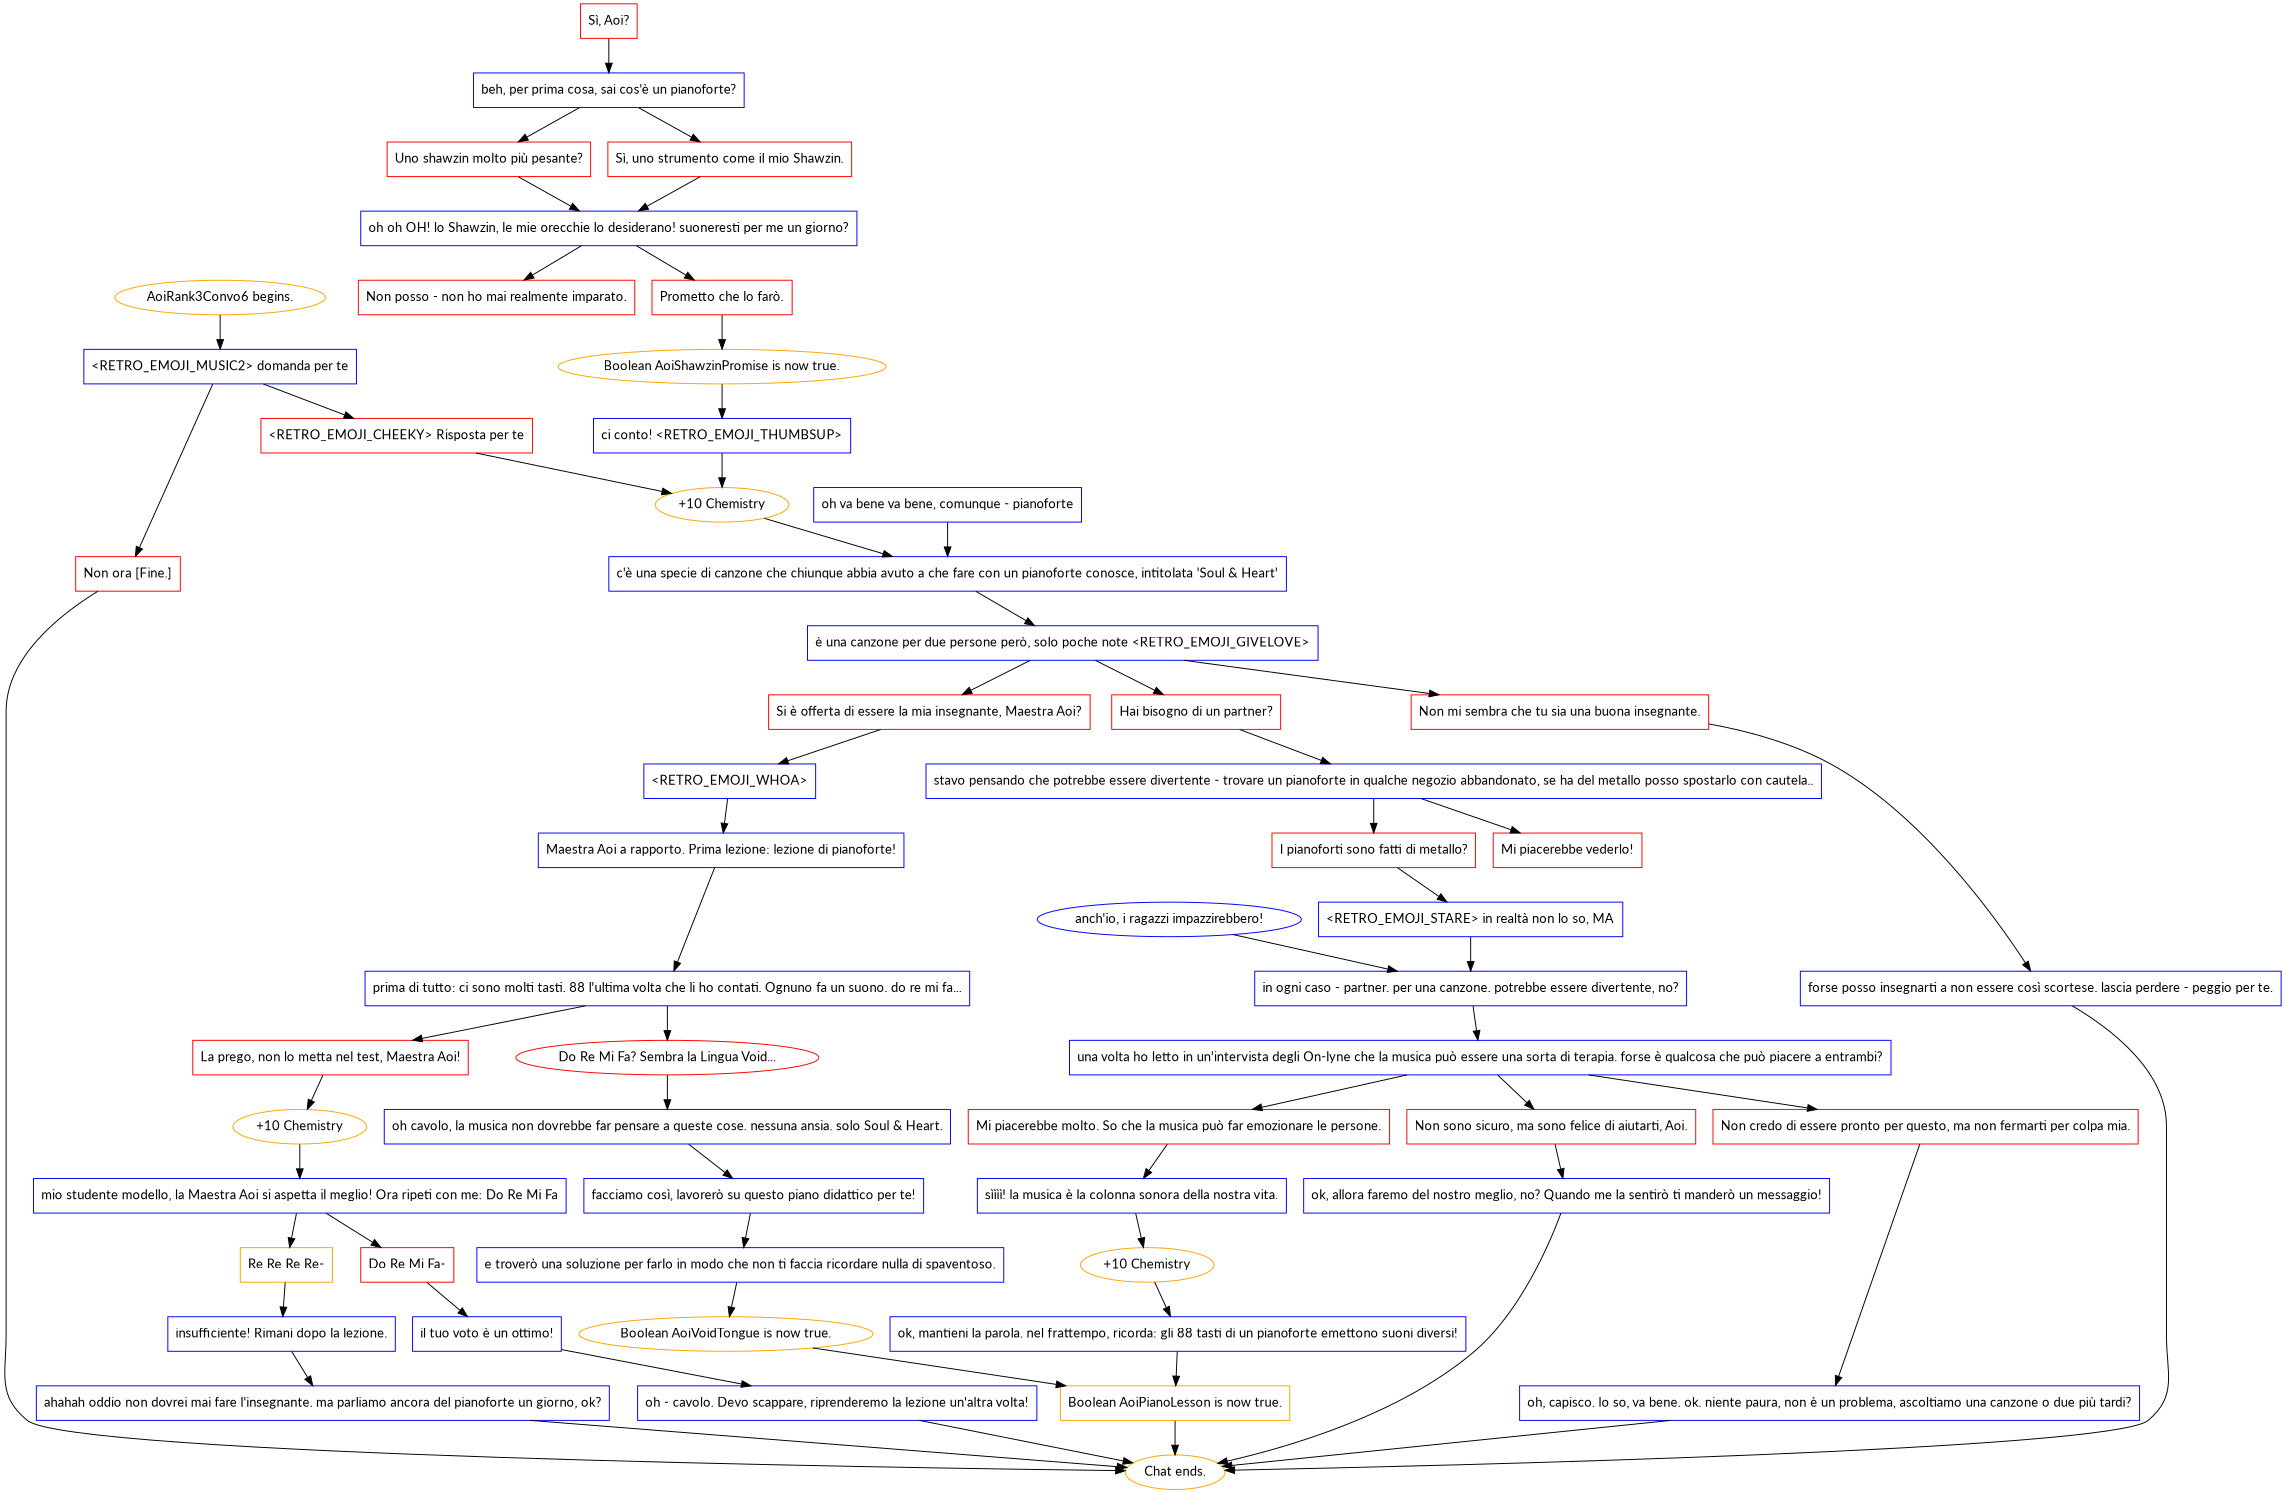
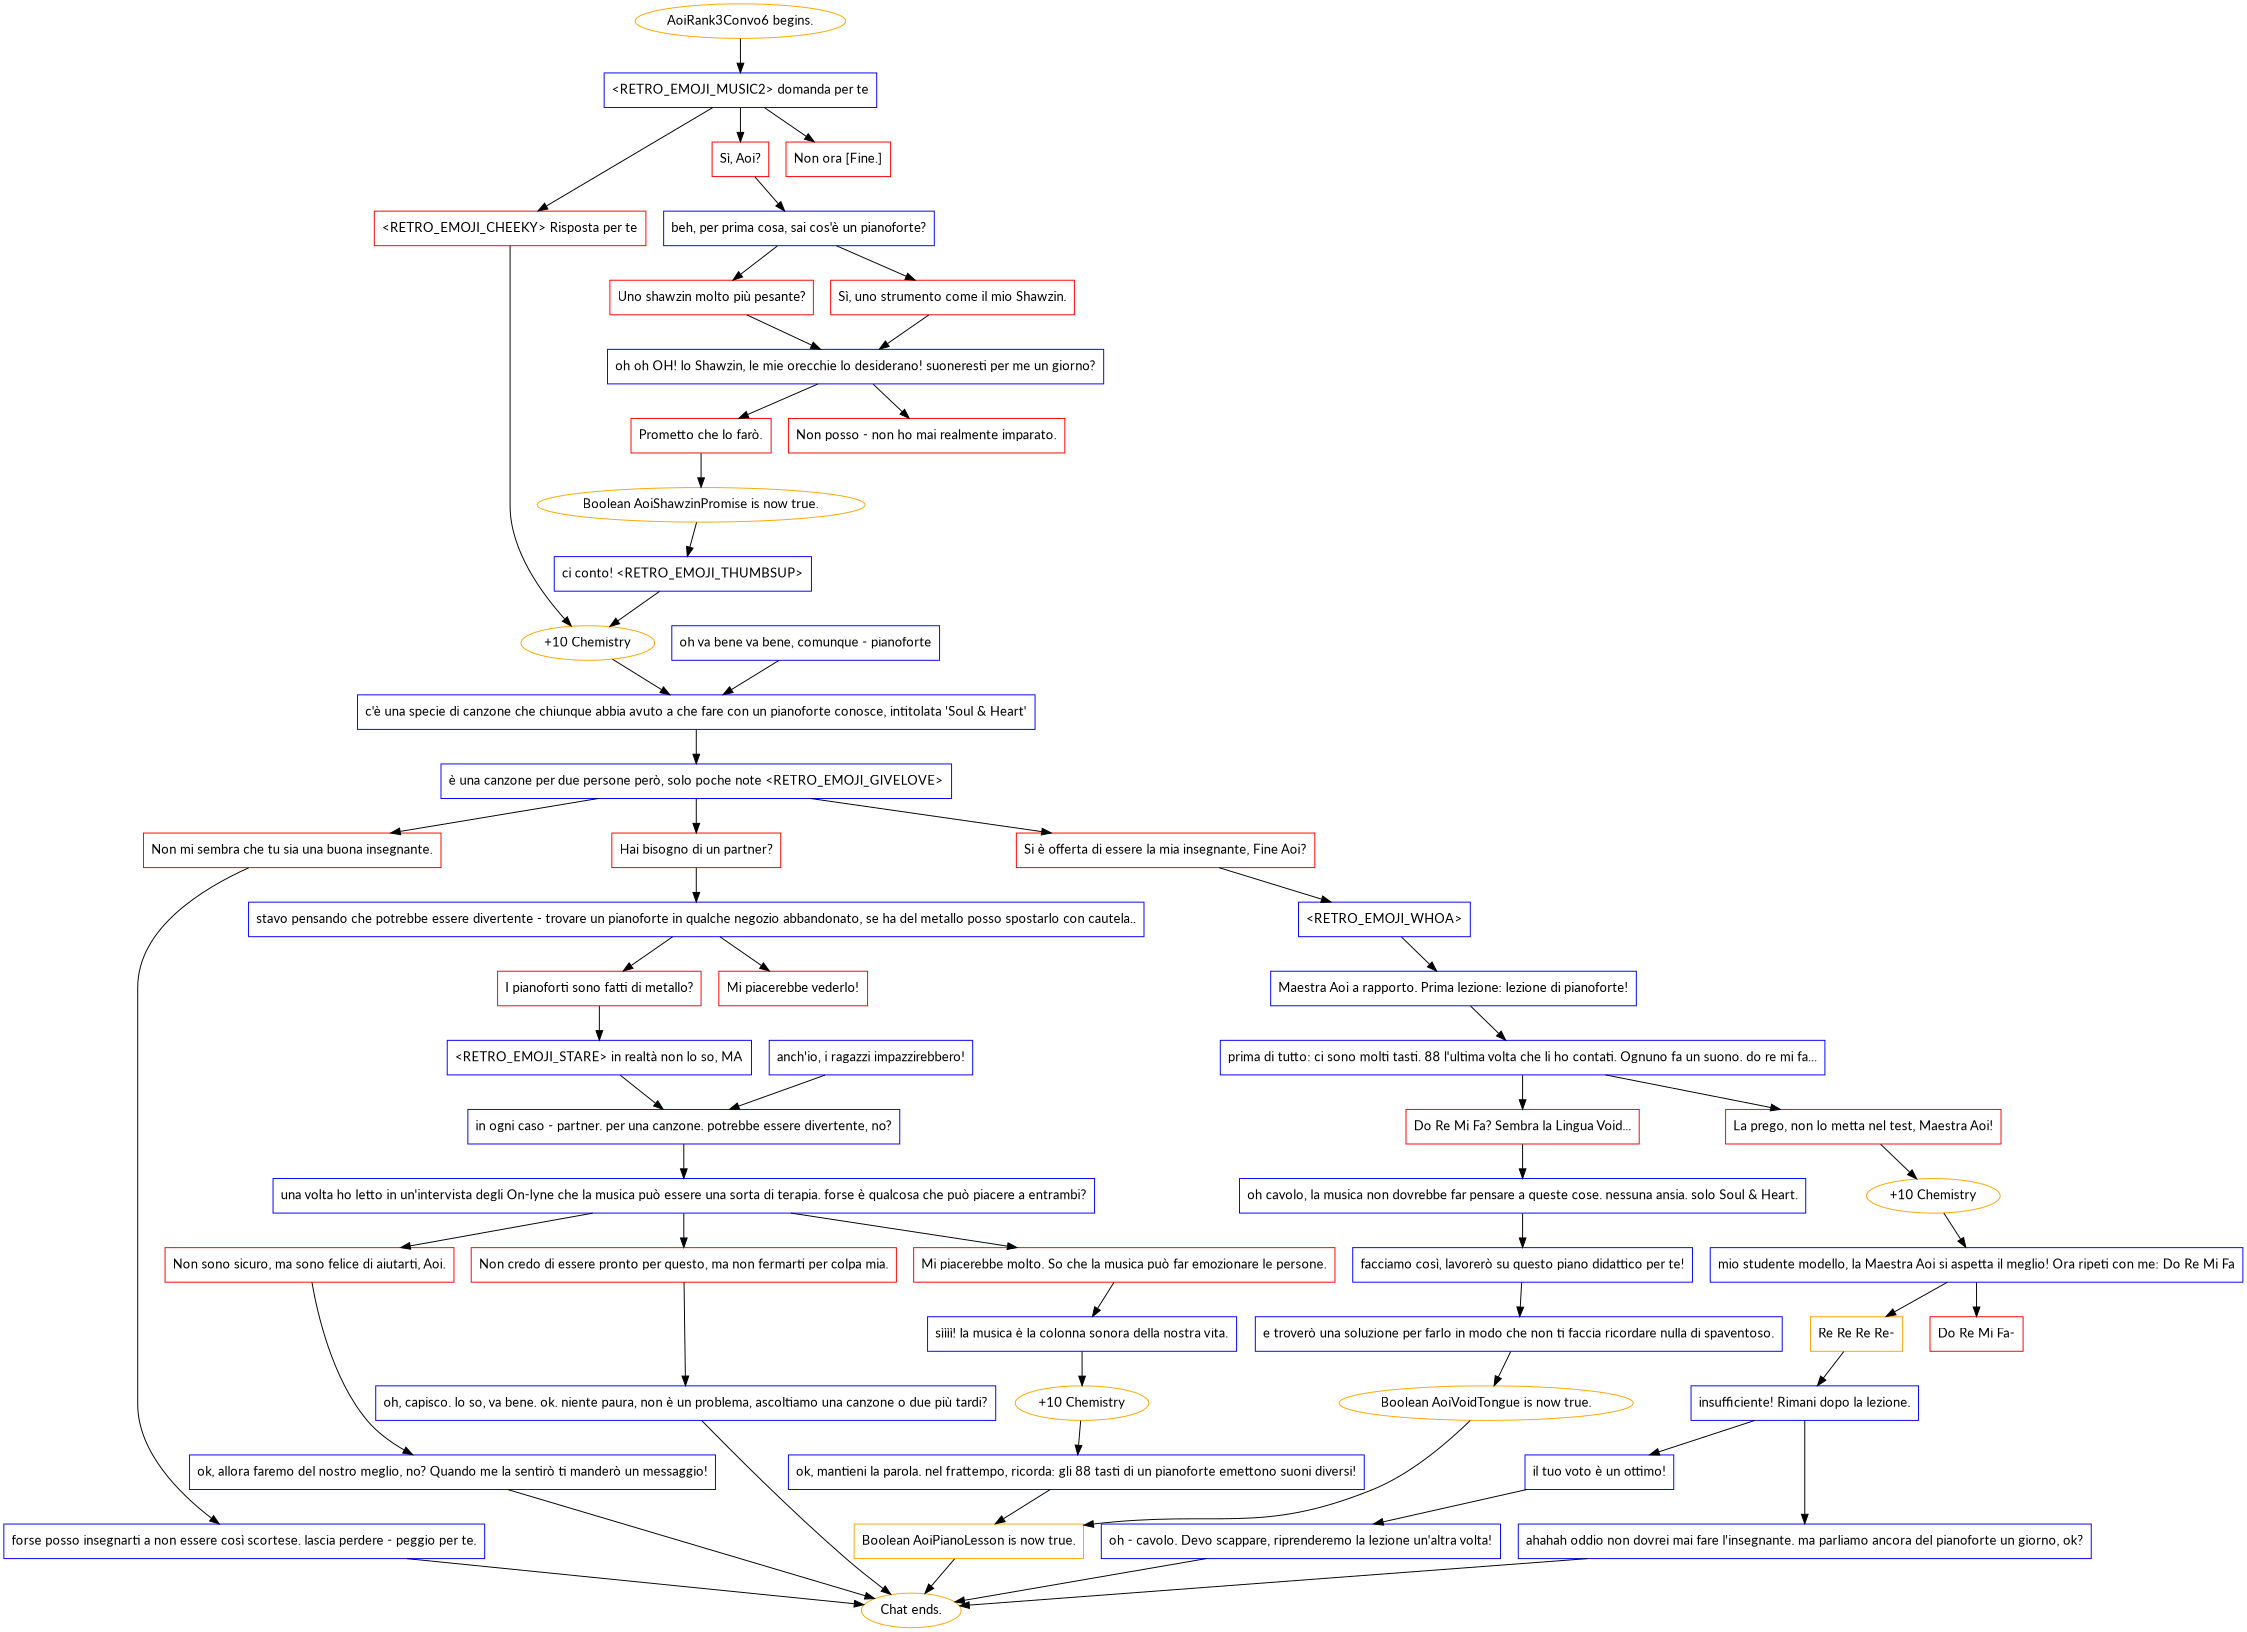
edge "<RETRO_EMOJI_MUSIC2> domanda per te" -> "Sì, Aoi?": added
node "Si è offerta di essere la mia insegnante, Maestra Aoi?": label "Si è offerta di essere la mia insegnante, Maestra Aoi?" -> "Si è offerta di essere la mia insegnante, Fine Aoi?"
node "anch'io, i ragazzi impazzirebbero!": shape ellipse -> box
node "Do Re Mi Fa? Sembra la Lingua Void...": shape ellipse -> box
edge "Do Re Mi Fa-" -> "il tuo voto è un ottimo!": now "insufficiente! Rimani dopo la lezione." -> "il tuo voto è un ottimo!"
edge "Non ora [Fine.]" -> "Chat ends.": removed
